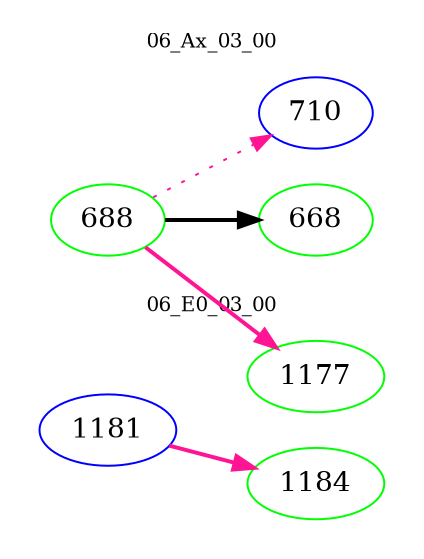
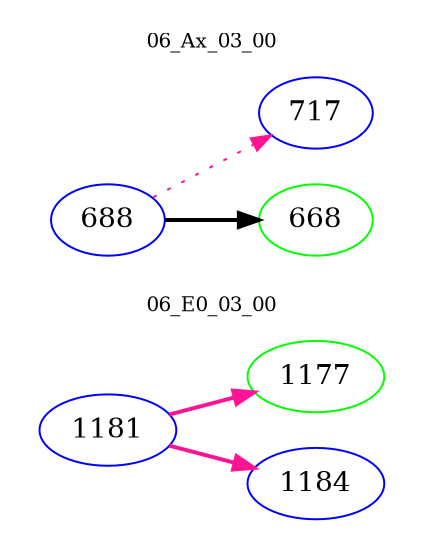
node "710": label "710" -> "717"
node "688": color green -> blue
edge "688" -> "1177": now "1181" -> "1177"
node "1184": color green -> blue
